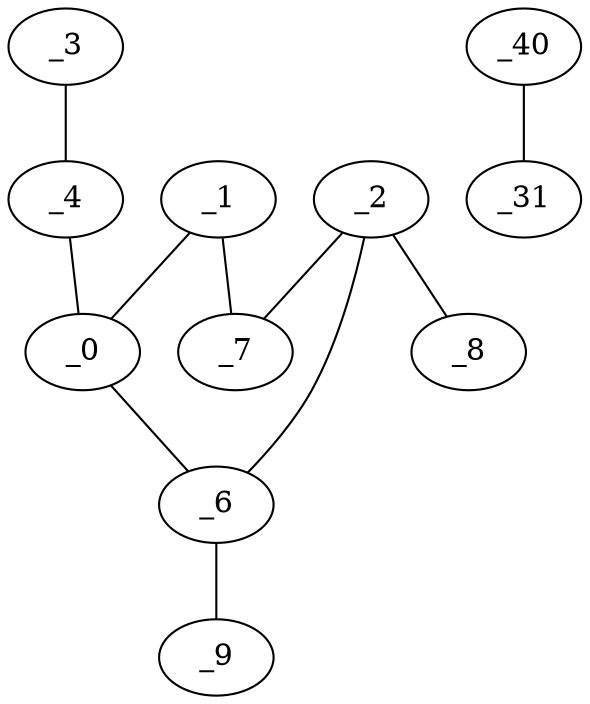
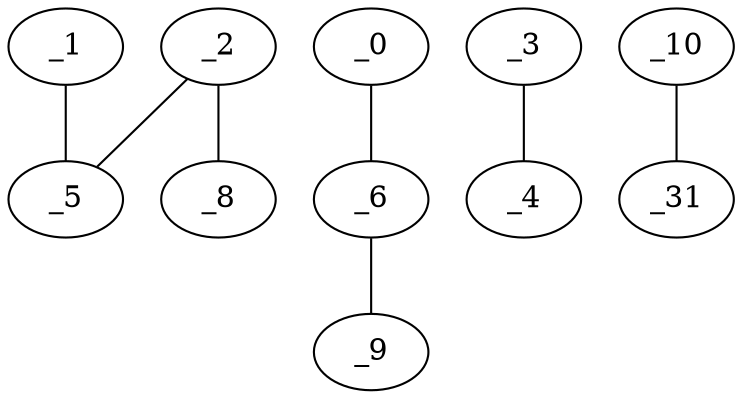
node "_40": label "_40" -> "_10"
edge "_4" -- "_0": removed
edge "_1" -- "_0": removed
node "_7": label "_7" -> "_5"
edge "_2" -- "_6": removed
